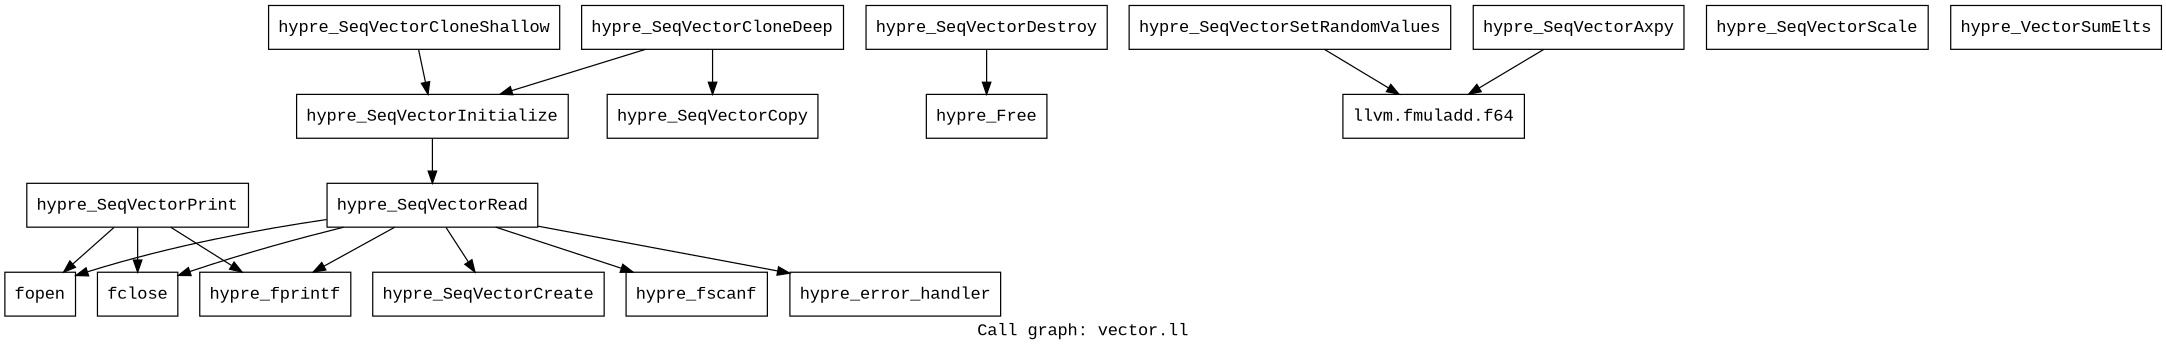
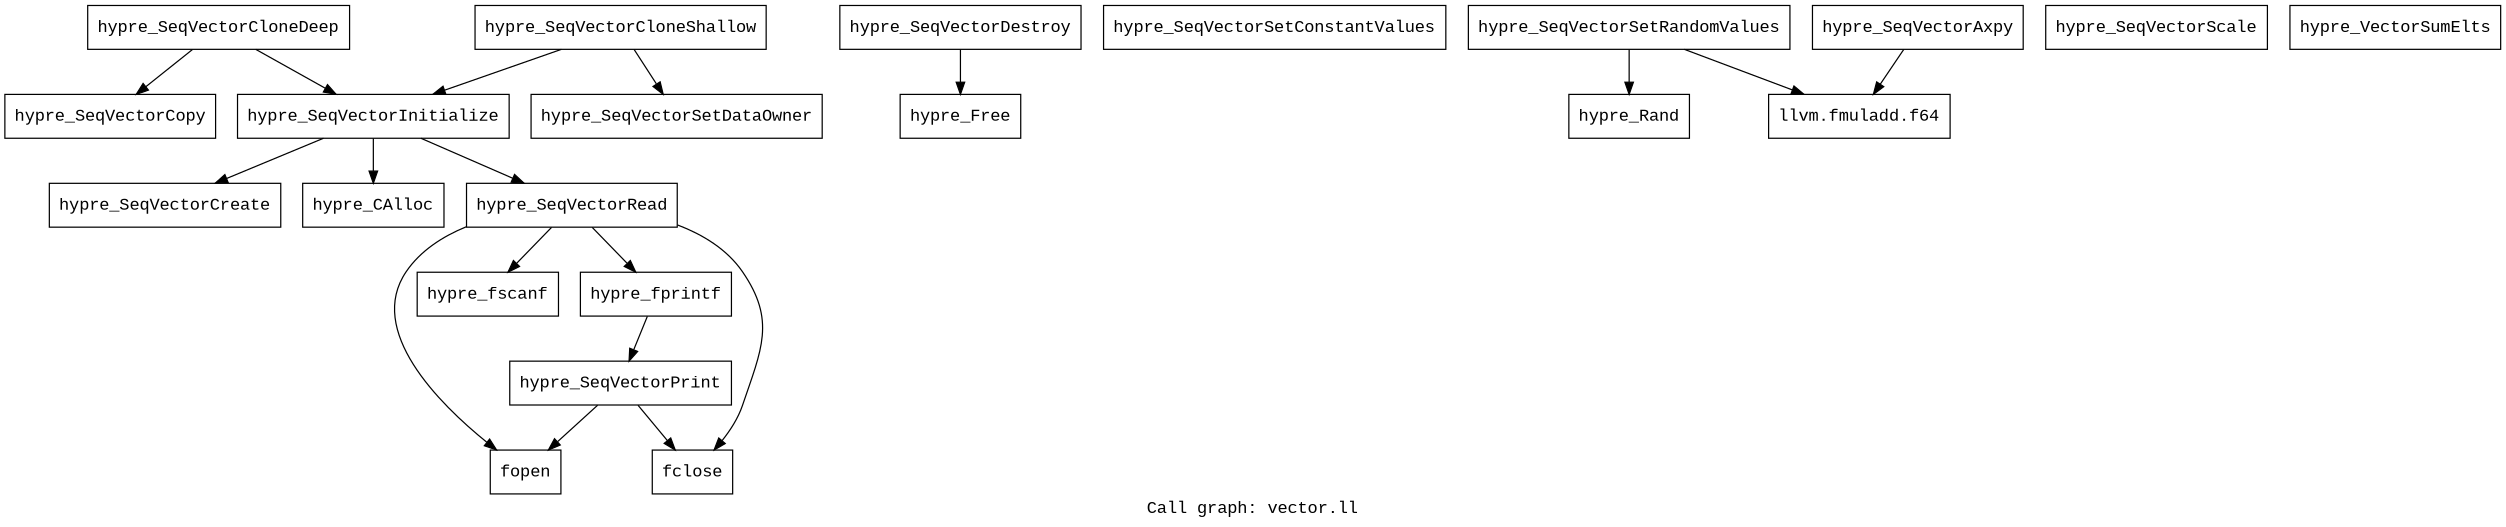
node "hypre_SeqVectorSetConstantValues": added
node "hypre_SeqVectorSetDataOwner": added
node "hypre_Rand": added
node "hypre_CAlloc": added
edge "hypre_SeqVectorRead" -> "hypre_SeqVectorCreate": now "hypre_SeqVectorInitialize" -> "hypre_SeqVectorCreate"
edge "hypre_SeqVectorPrint" -> "hypre_fprintf": reversed
node "hypre_error_handler": removed
